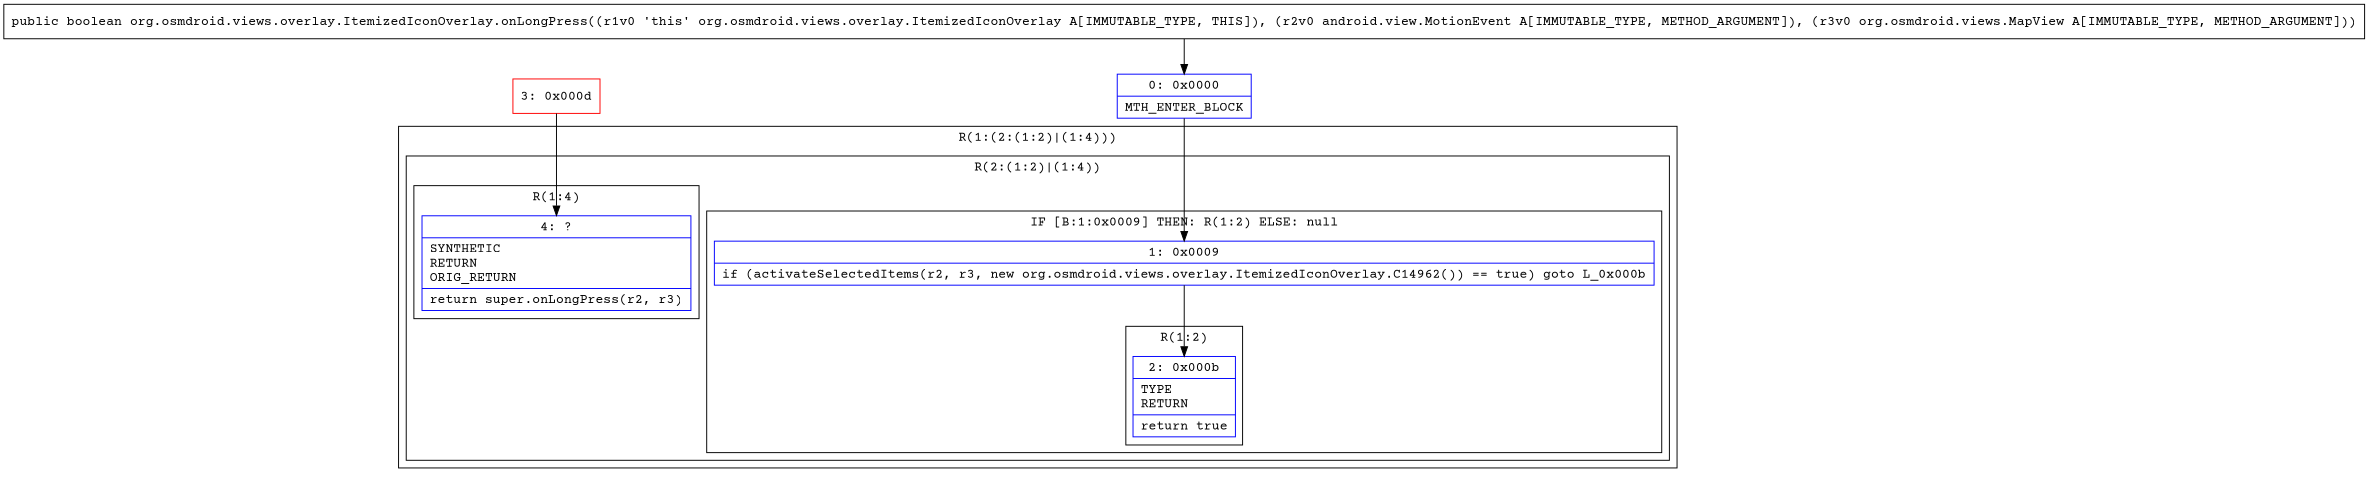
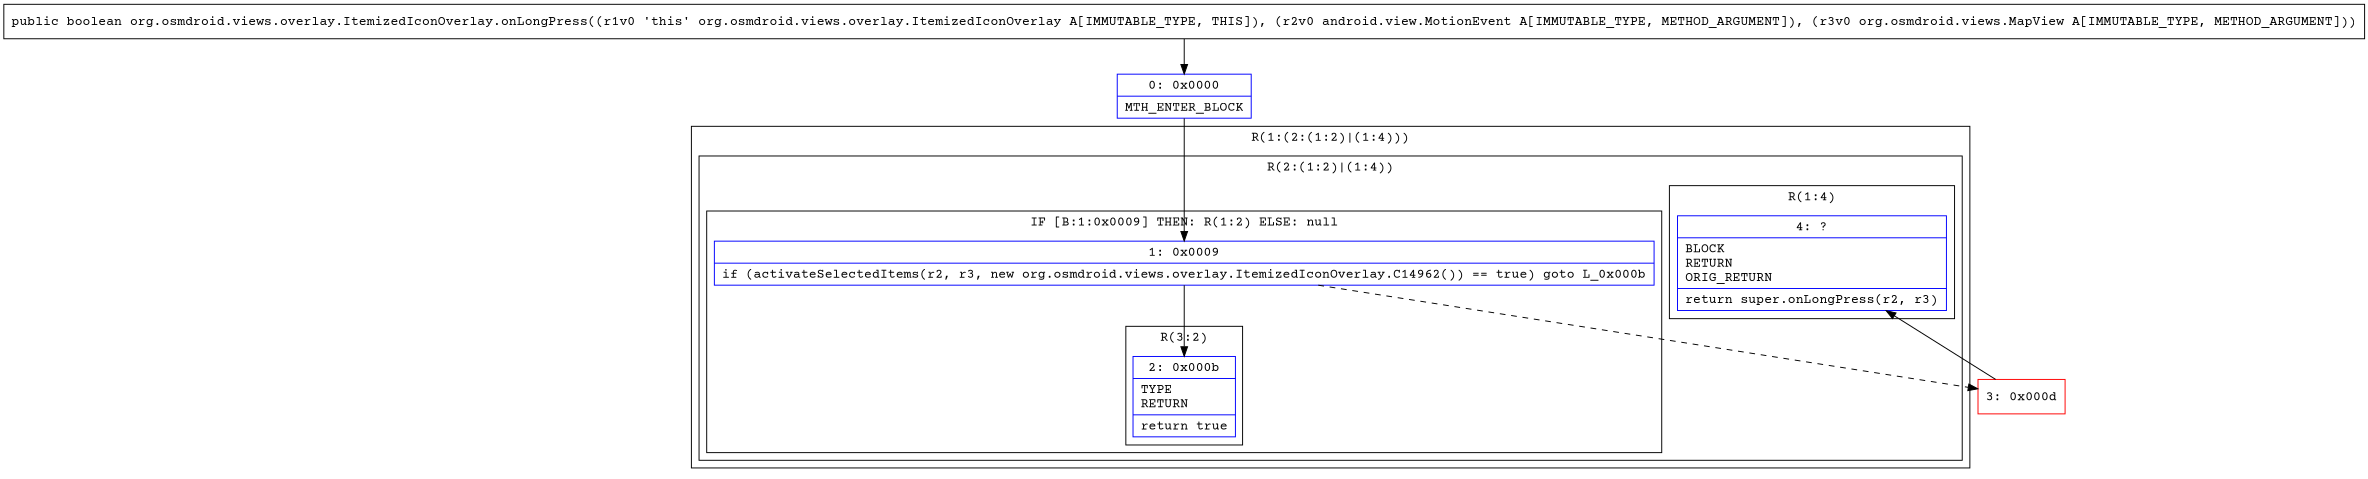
node "4: ?": text "SYNTHETIC" -> "BLOCK"
edge "1: 0x0009" -> "3: 0x000d": added
cluster "R(1:2)": label "R(1:2)" -> "R(3:2)"
